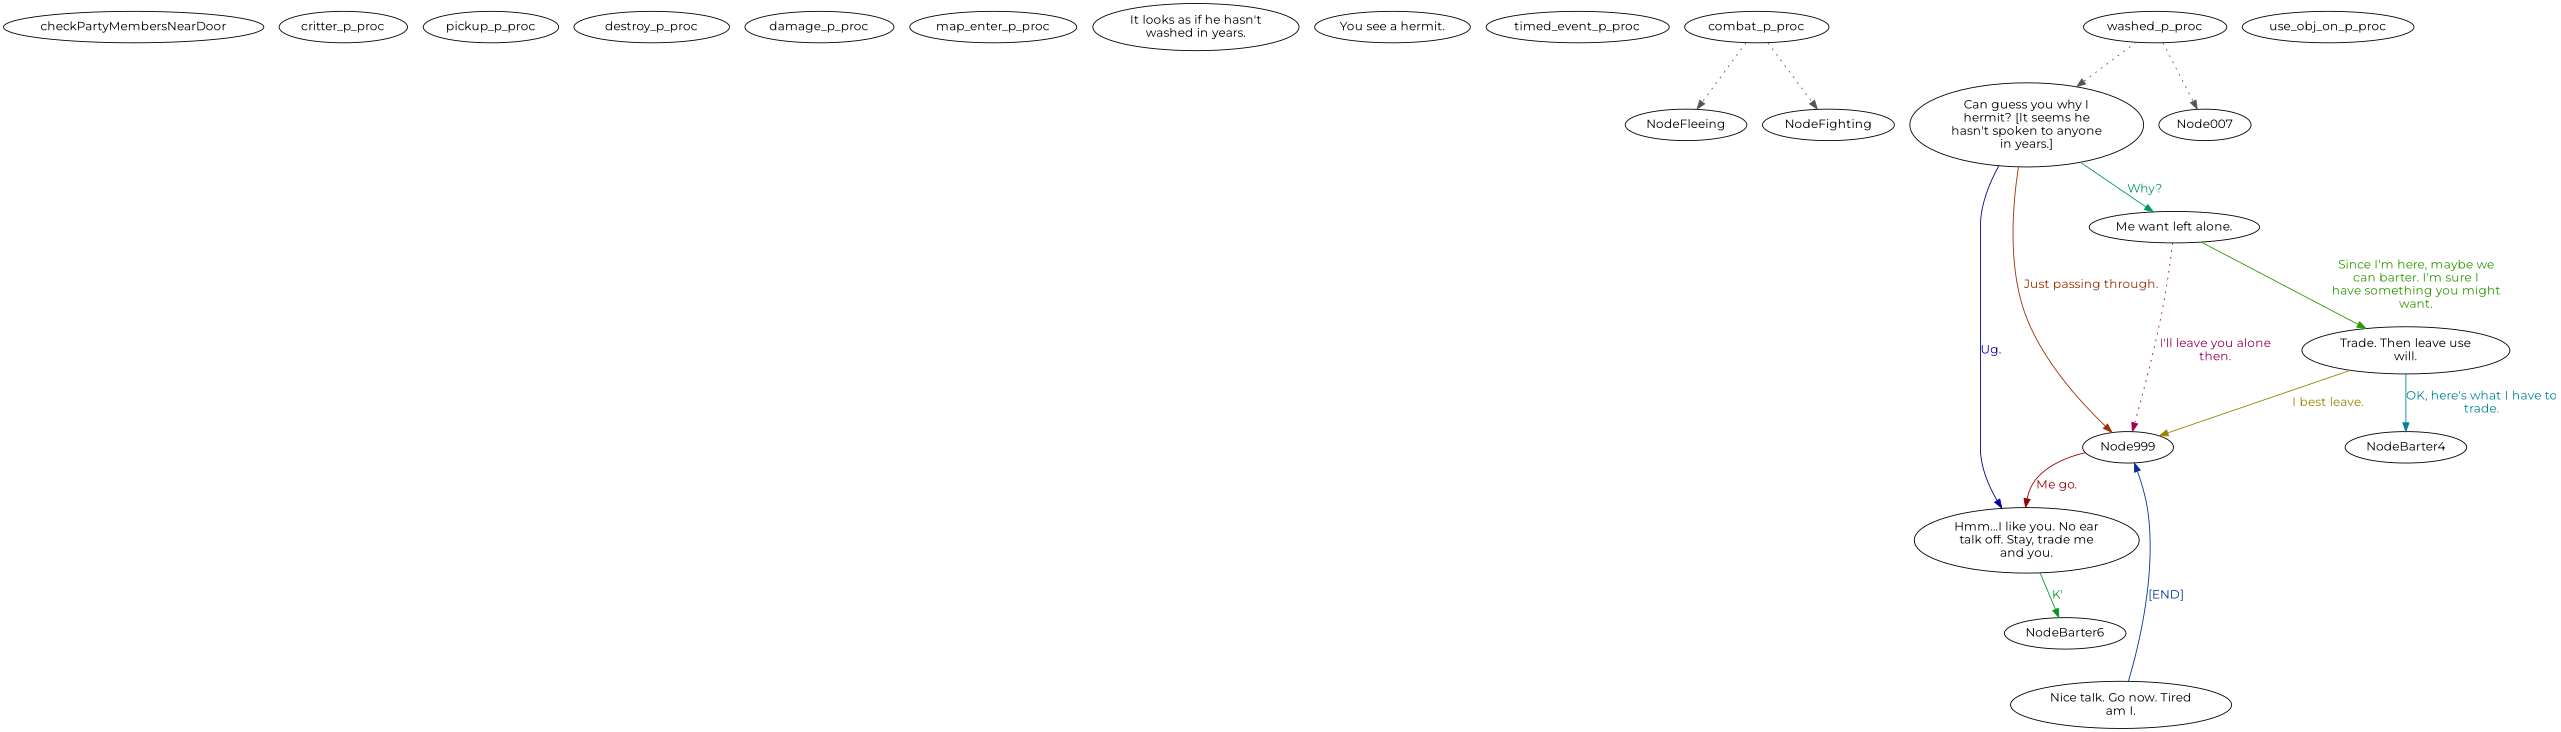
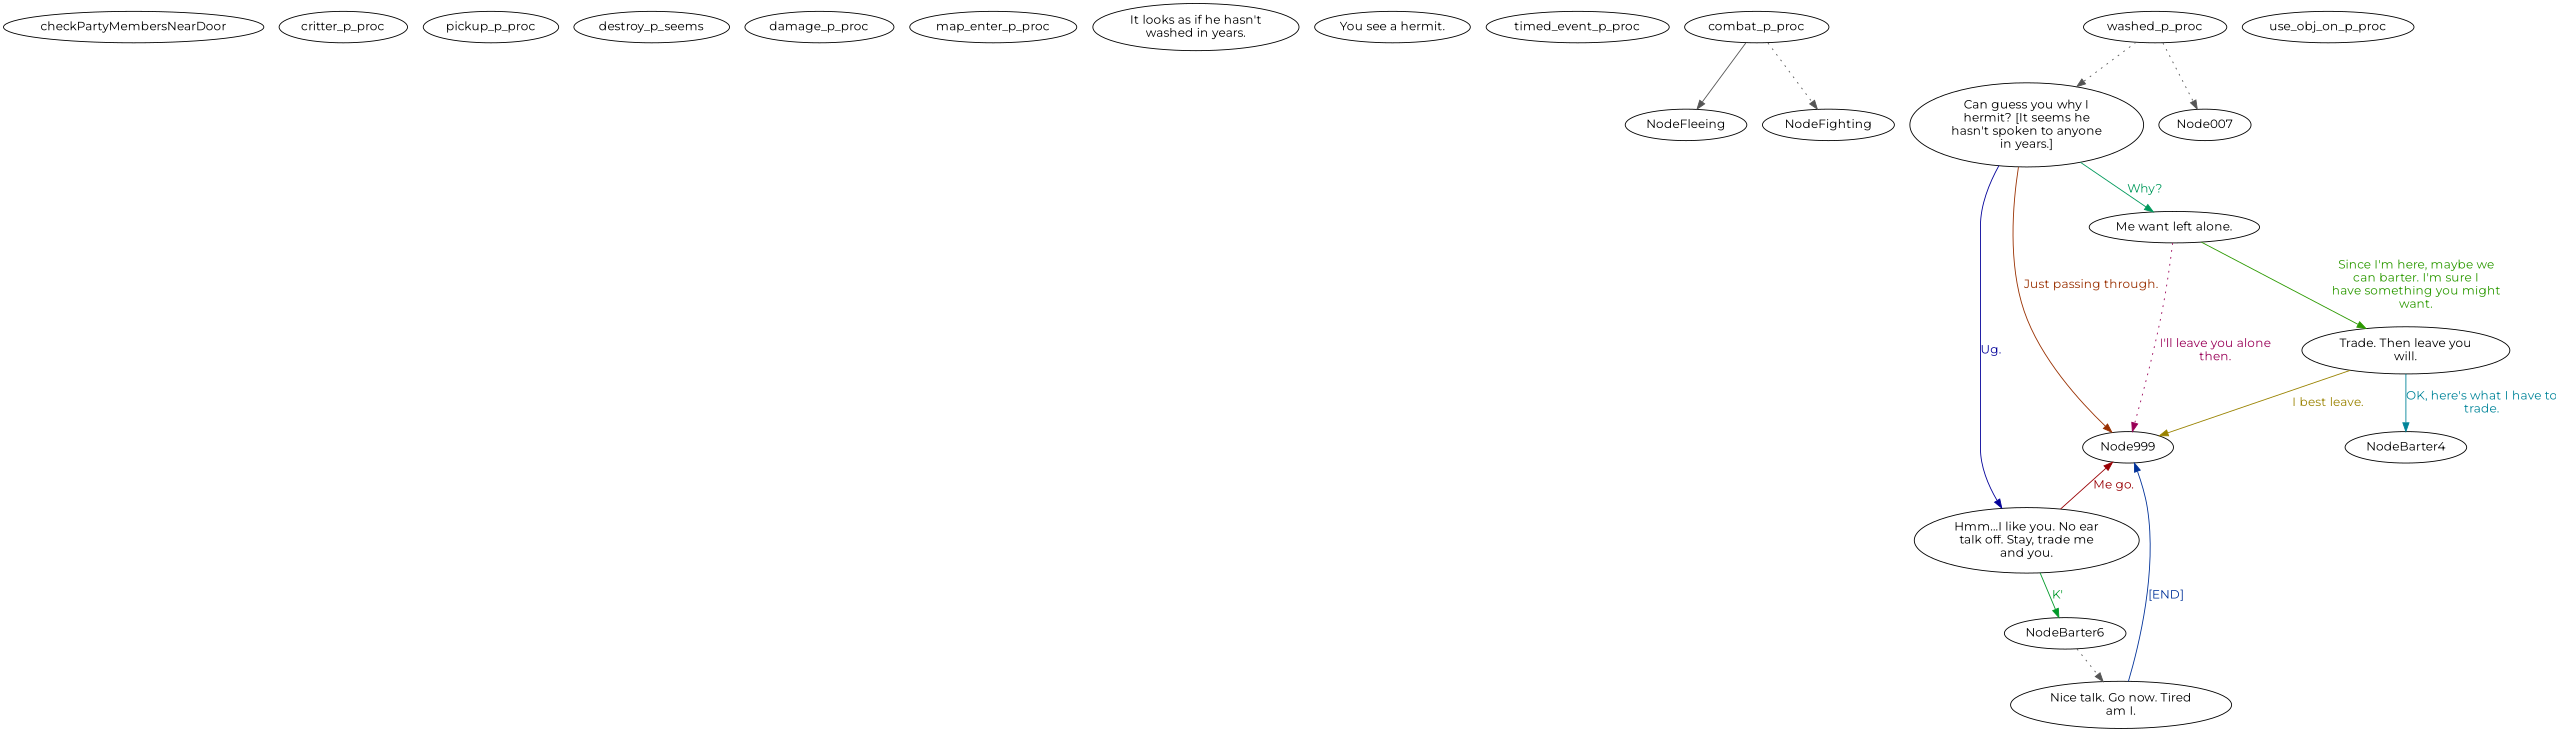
node "destroy_p_proc": label "destroy_p_proc" -> "destroy_p_seems"
edge "combat_p_proc" -> "NodeFleeing": style dotted -> solid
node "Trade. Then leave use will.": label "Trade. Then leave use will." -> "Trade. Then leave you will."
edge "Node999" -> "Hmm...I like you. No ear talk off. Stay, trade me and you.": reversed
edge "NodeBarter6" -> "Nice talk. Go now. Tired am I.": added
